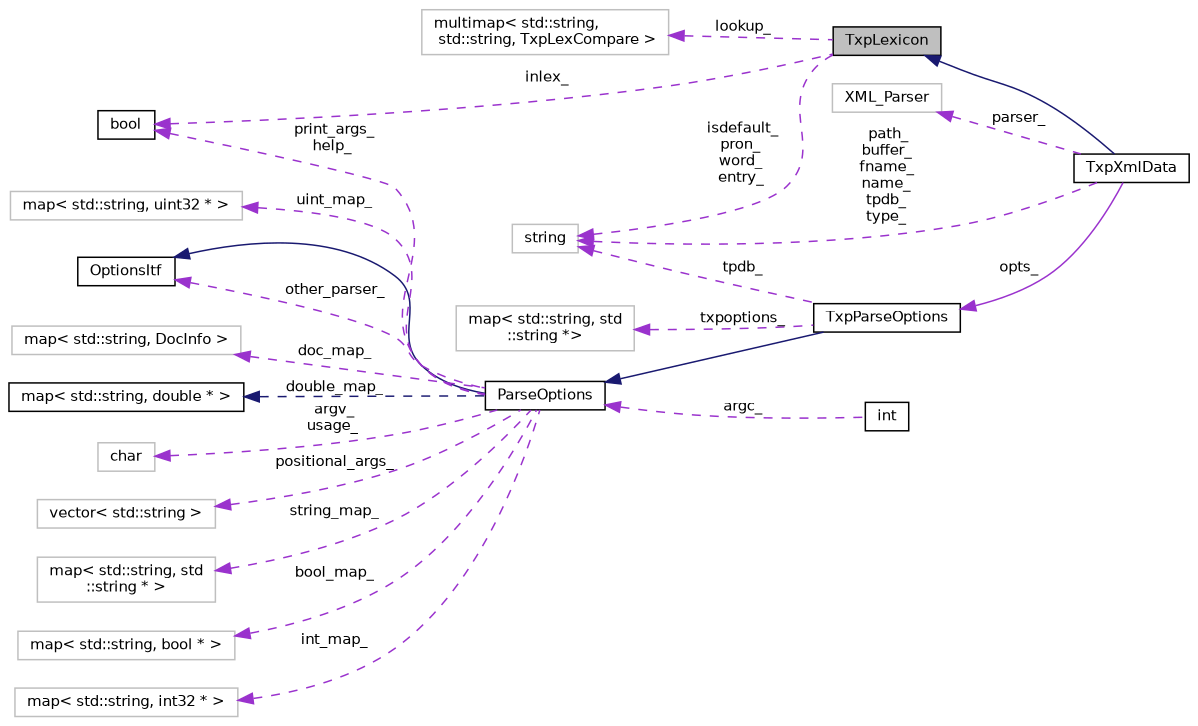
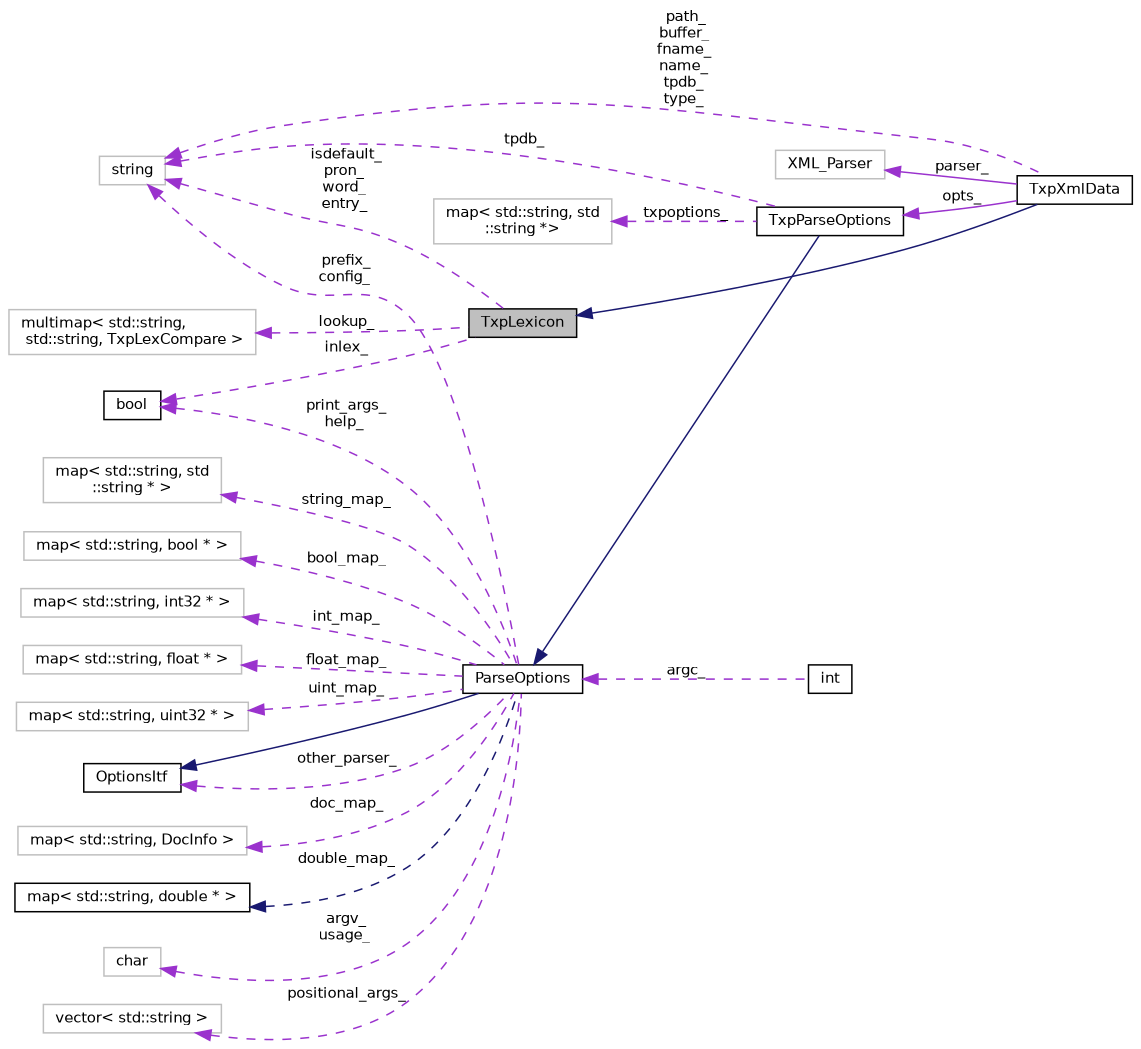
edge "TxpXmlData" -> "XML_Parser": style dashed -> solid
edge "ParseOptions" -> "string": added, label "prefix_ config_"
node "map< std::string, float * >": added
